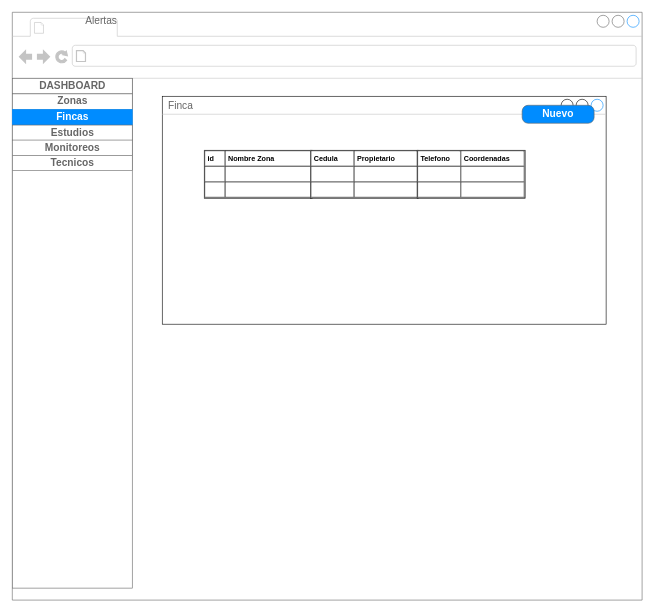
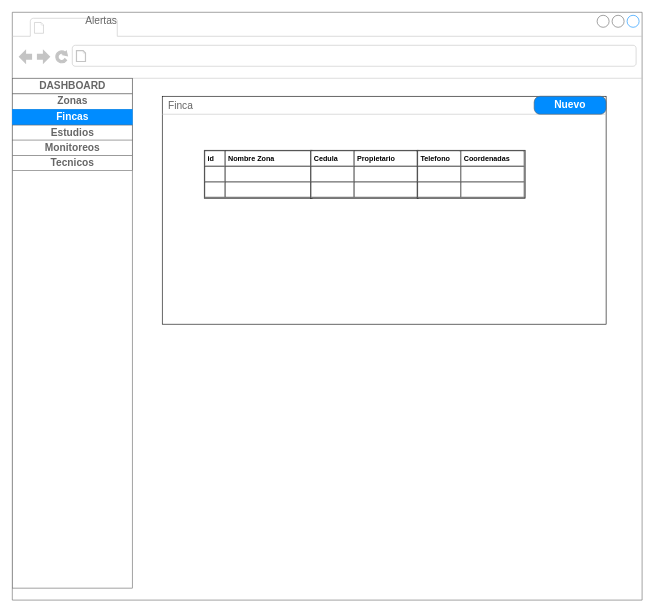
node "Nuevo": moved (558, 114) -> (570, 105)
